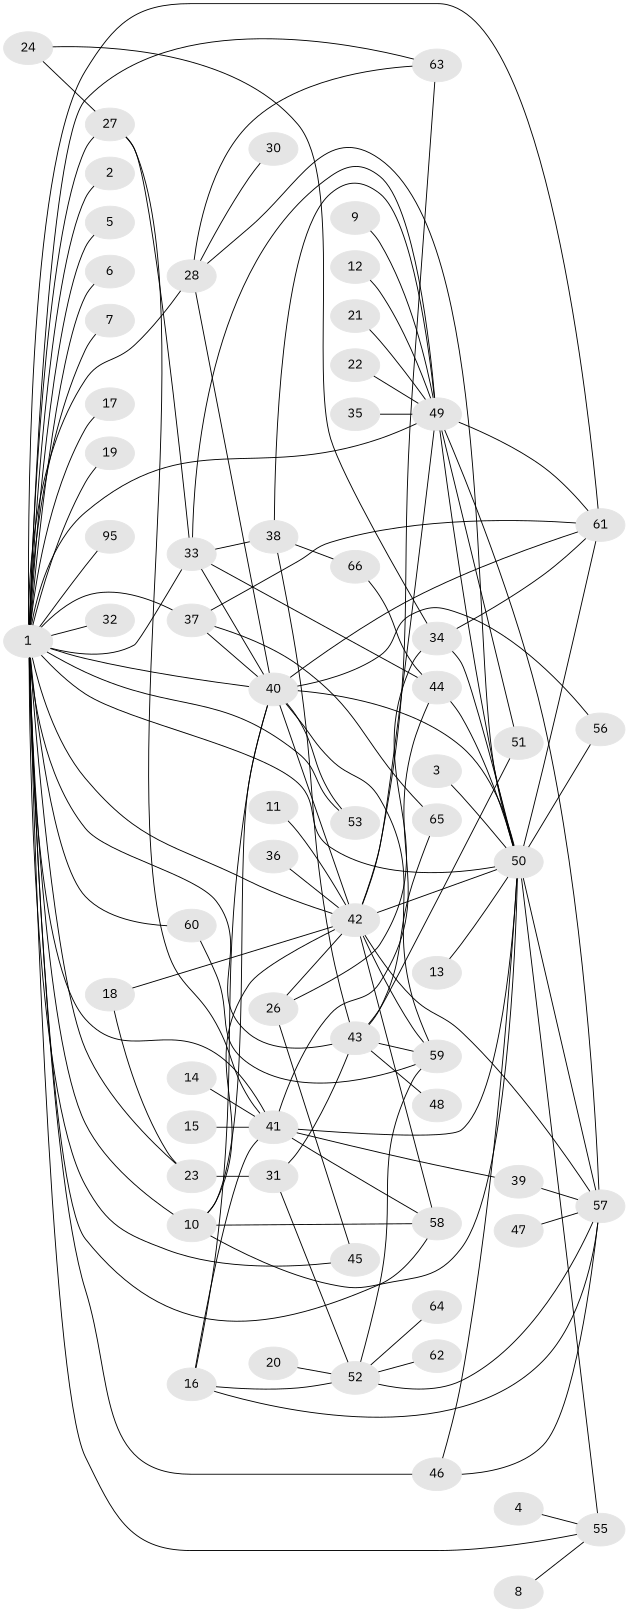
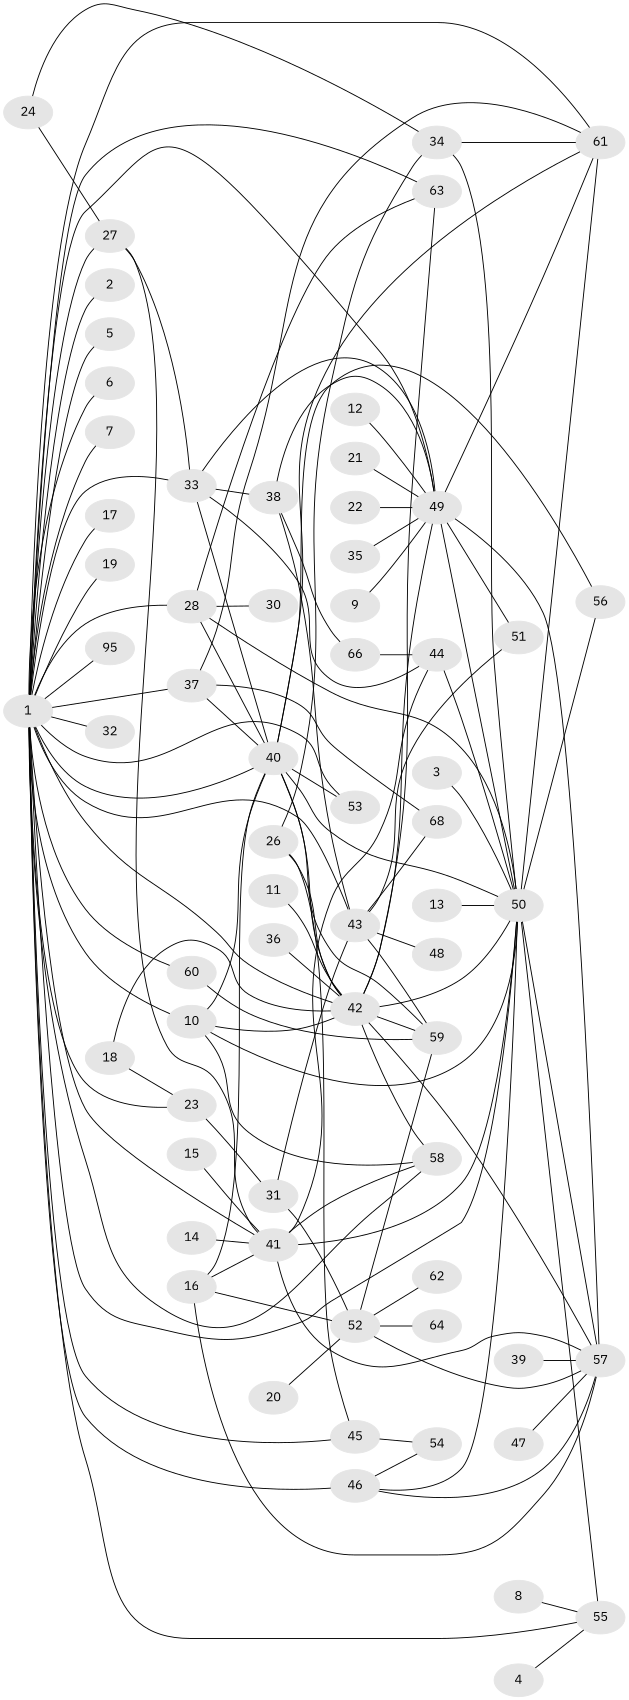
node "65": label "65" -> "68"
edge "41" -- "39": now "41" -- "57"
node "54": added
